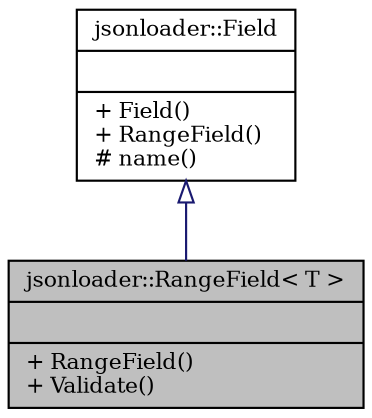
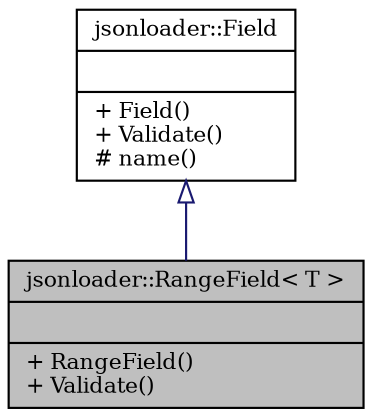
node "jsonloader::Field": text "+ RangeField()" -> "+ Validate()"
